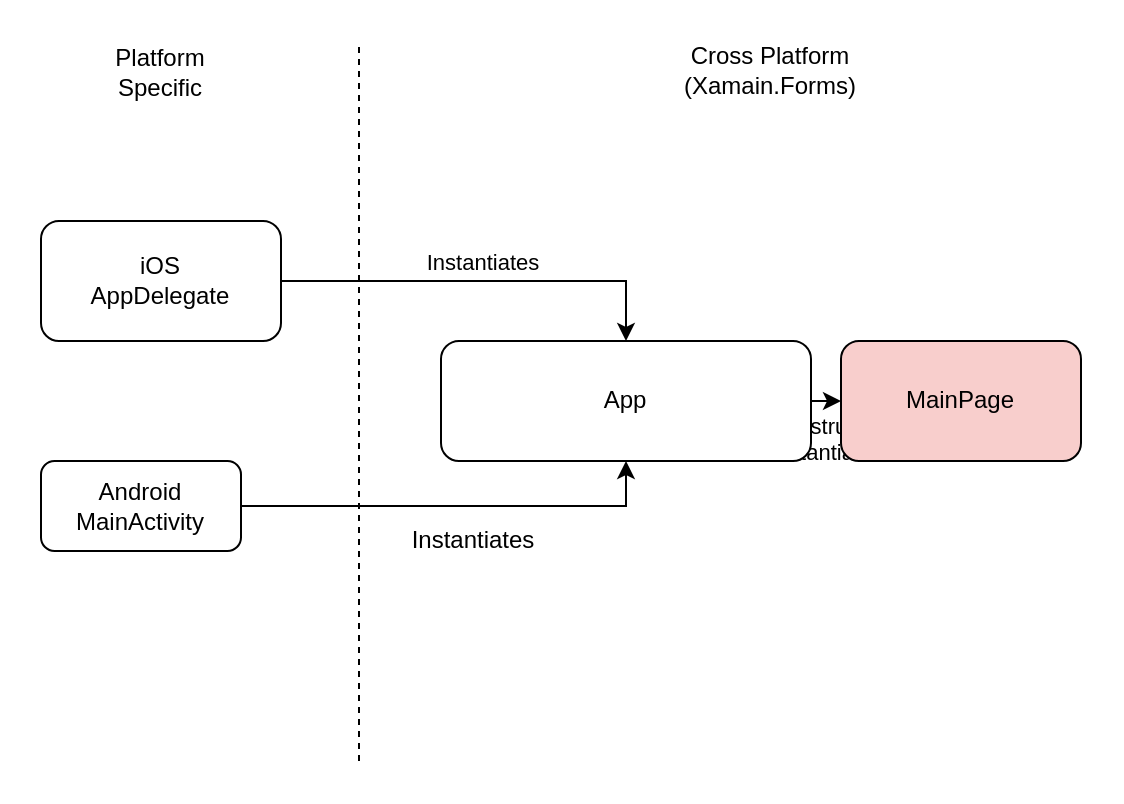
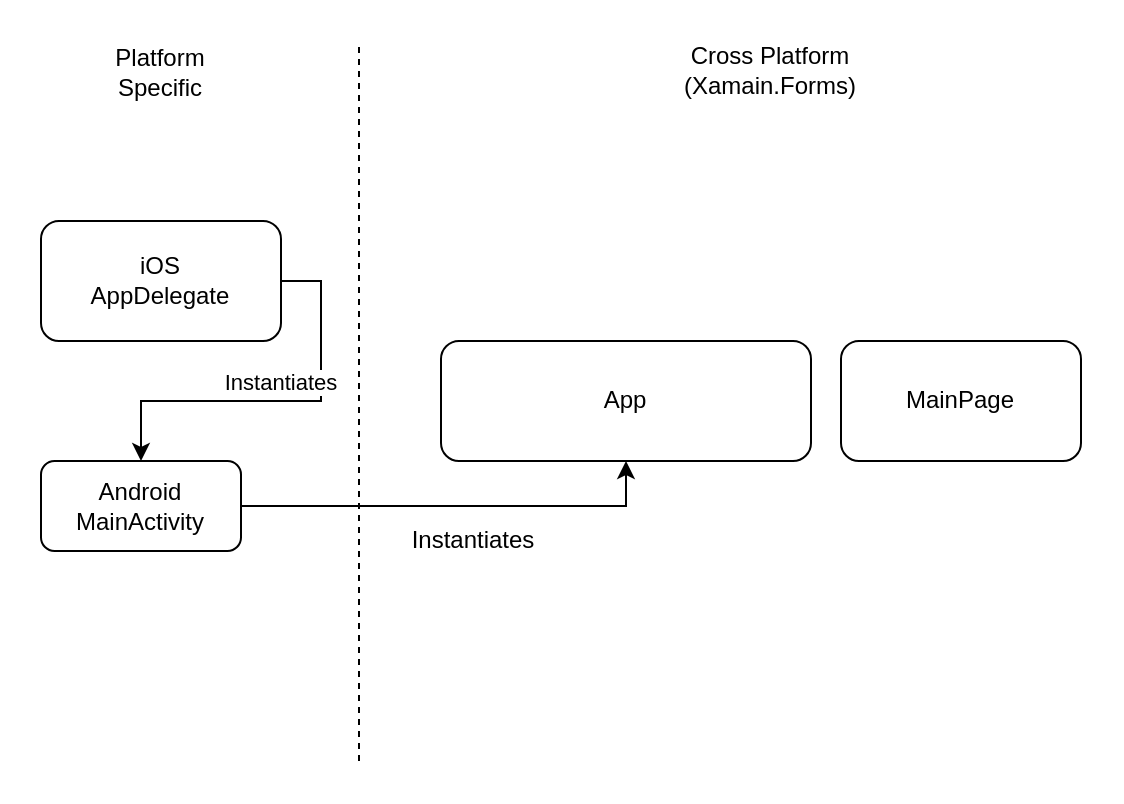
edge "iOS AppDelegate" -> "App": now "iOS AppDelegate" -> "Android MainActivity"
edge "App" -> "MainPage": removed, label "Constructor Instantiates"
node "MainPage": fillcolor #f8cecc -> #ffffff
